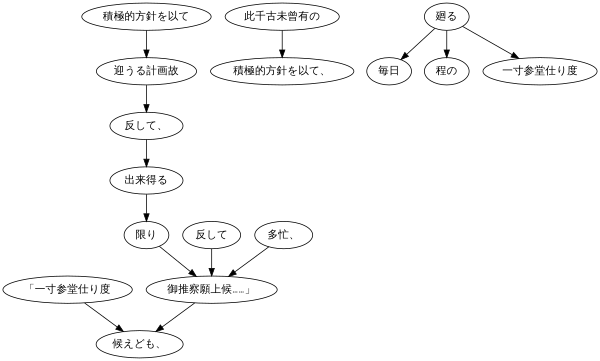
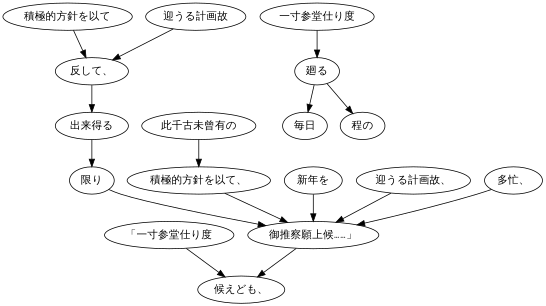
edge "積極的方針を以て" -> "迎うる計画故": now "積極的方針を以て" -> "反して、"
edge "廻る" -> "一寸参堂仕り度": reversed
node "迎うる計画故、": added
edge "積極的方針を以て、" -> "御推察願上候……」": added
node "反して": label "反して" -> "新年を"
